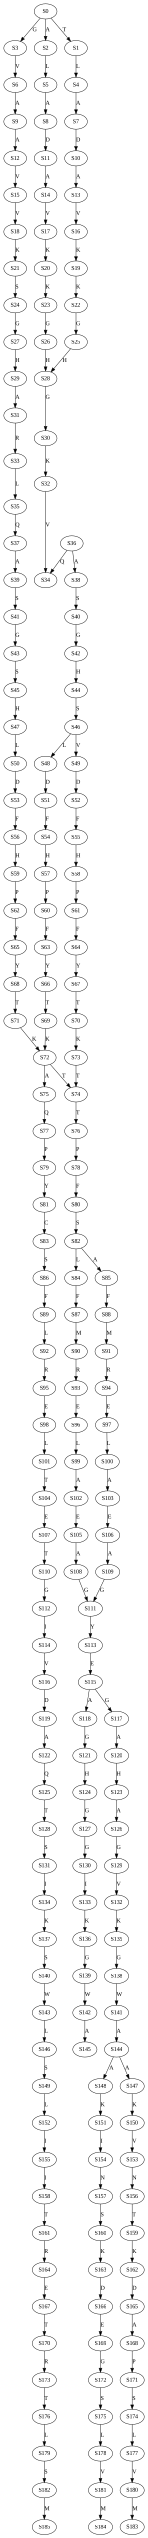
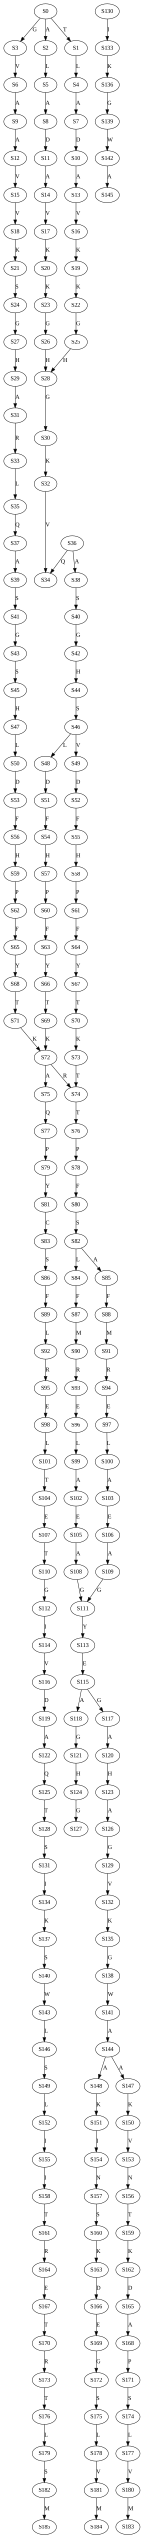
edge "S72" -> "S74": label "T" -> "R"
edge "S127" -> "S130": removed, label "G"
